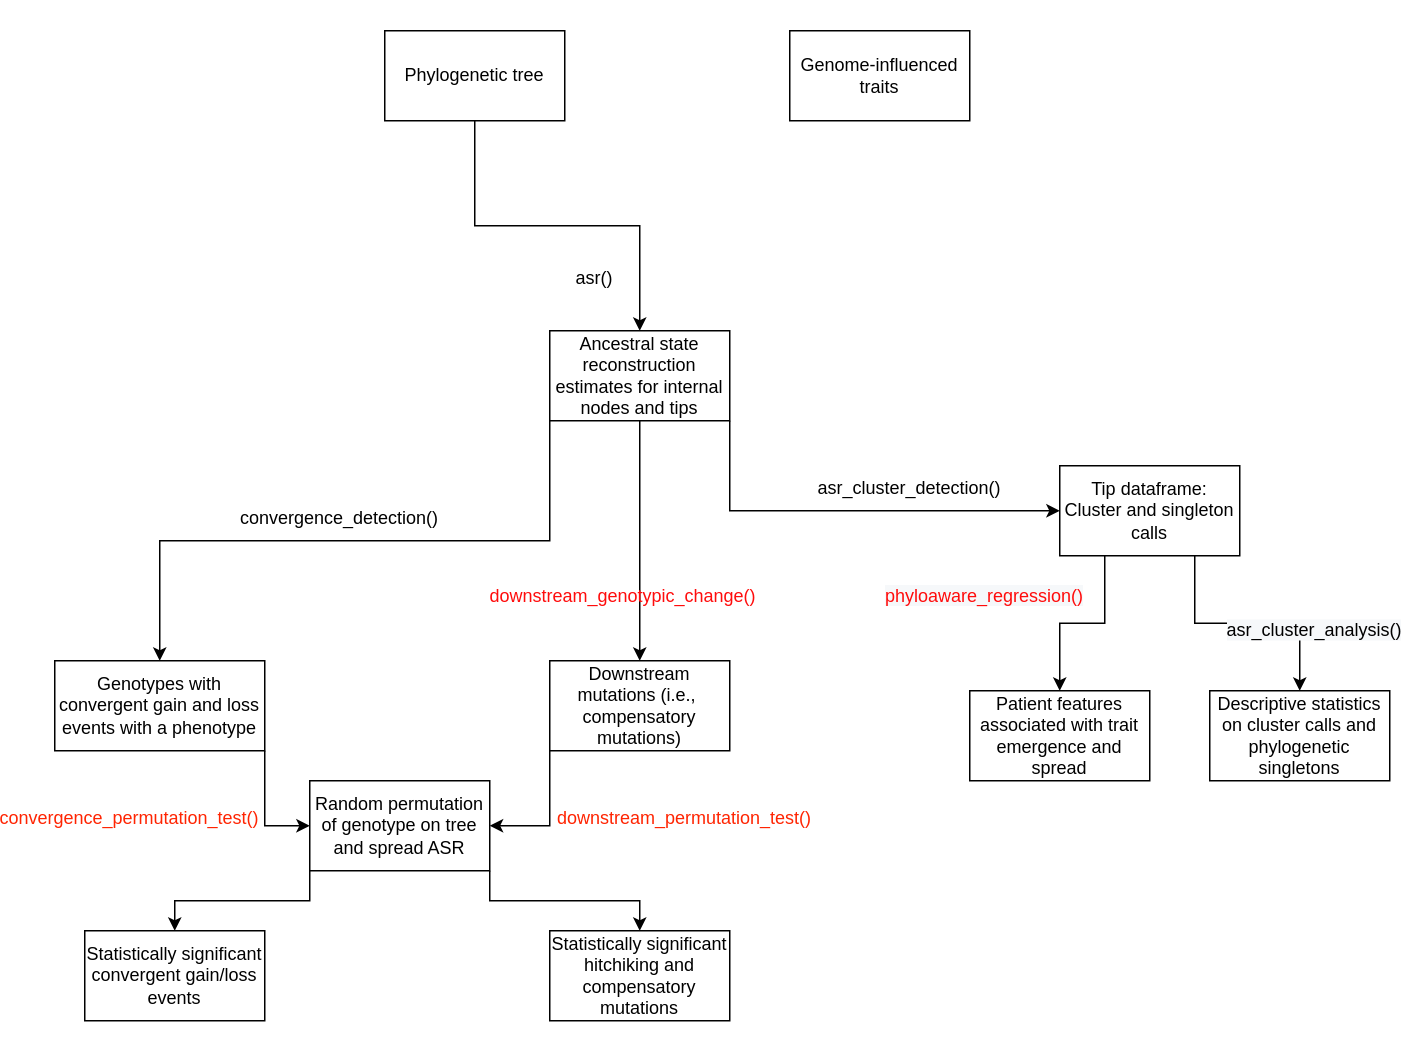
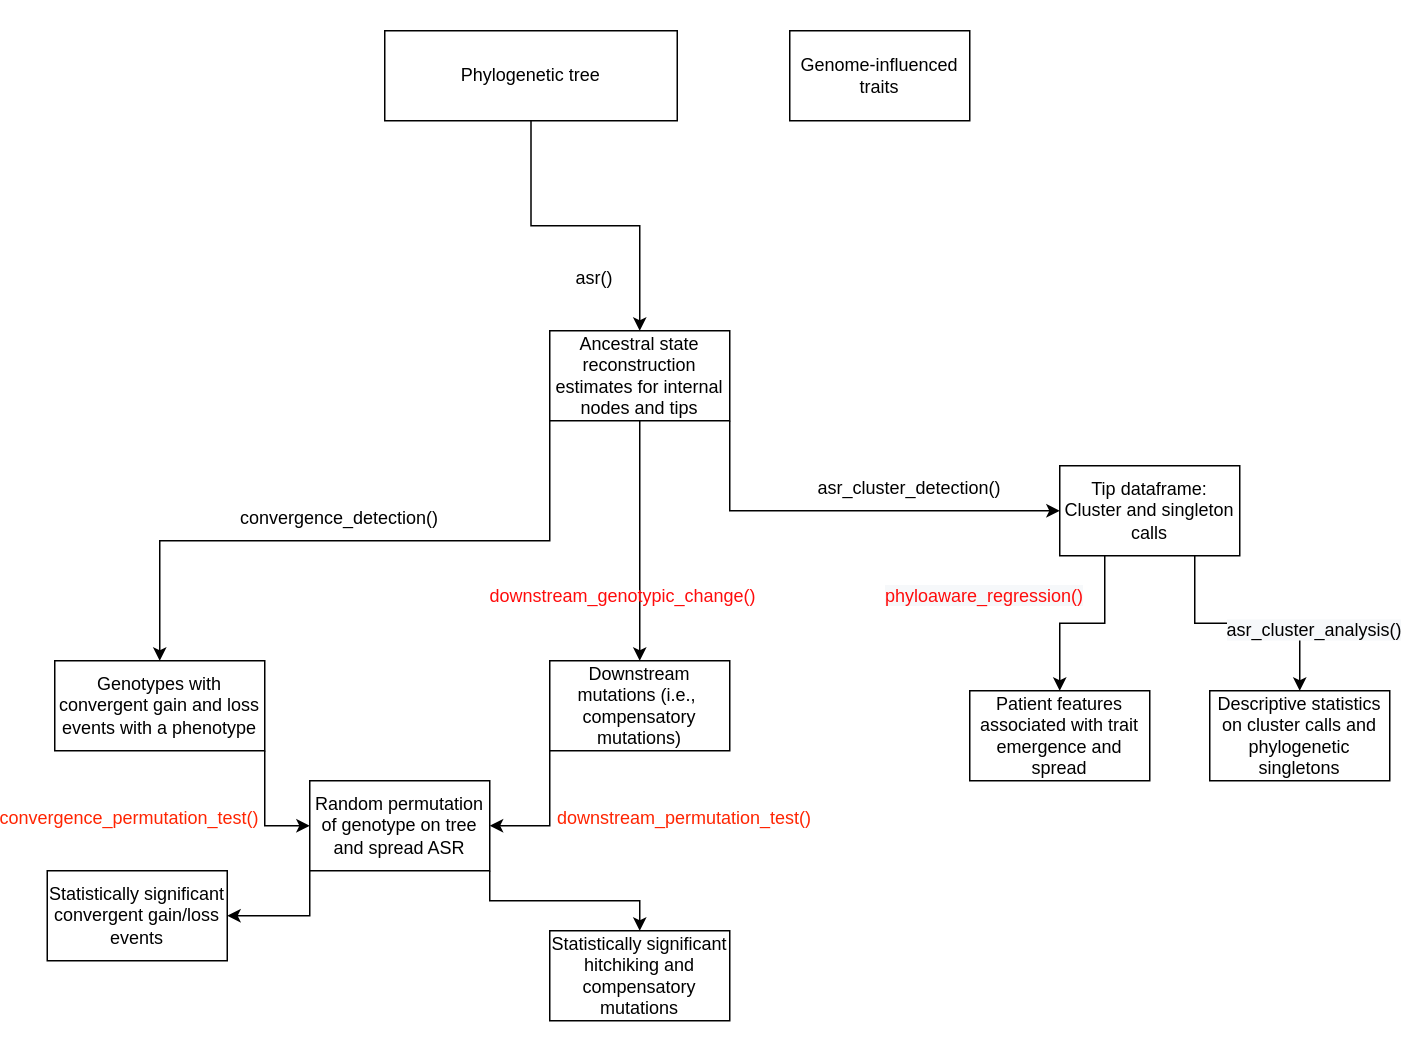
node "Phylogenetic tree": size 180x90 -> 293x90
node "Statistically significant convergent gain/loss events": moved (175, 976) -> (137, 916)
